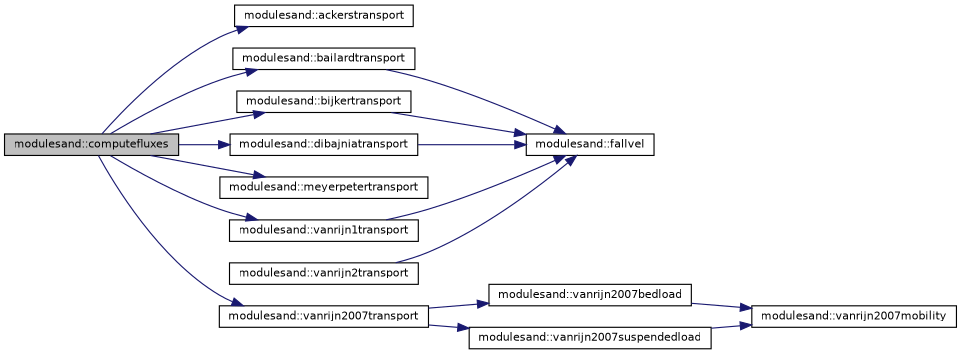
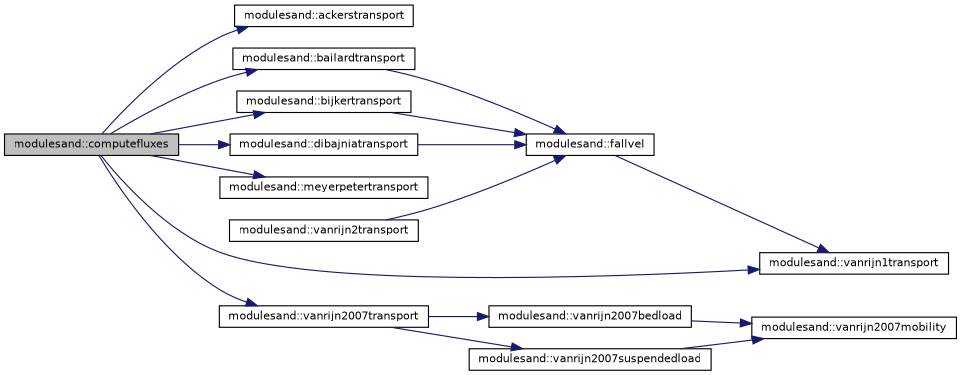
edge "modulesand::vanrijn1transport" -> "modulesand::fallvel": reversed
